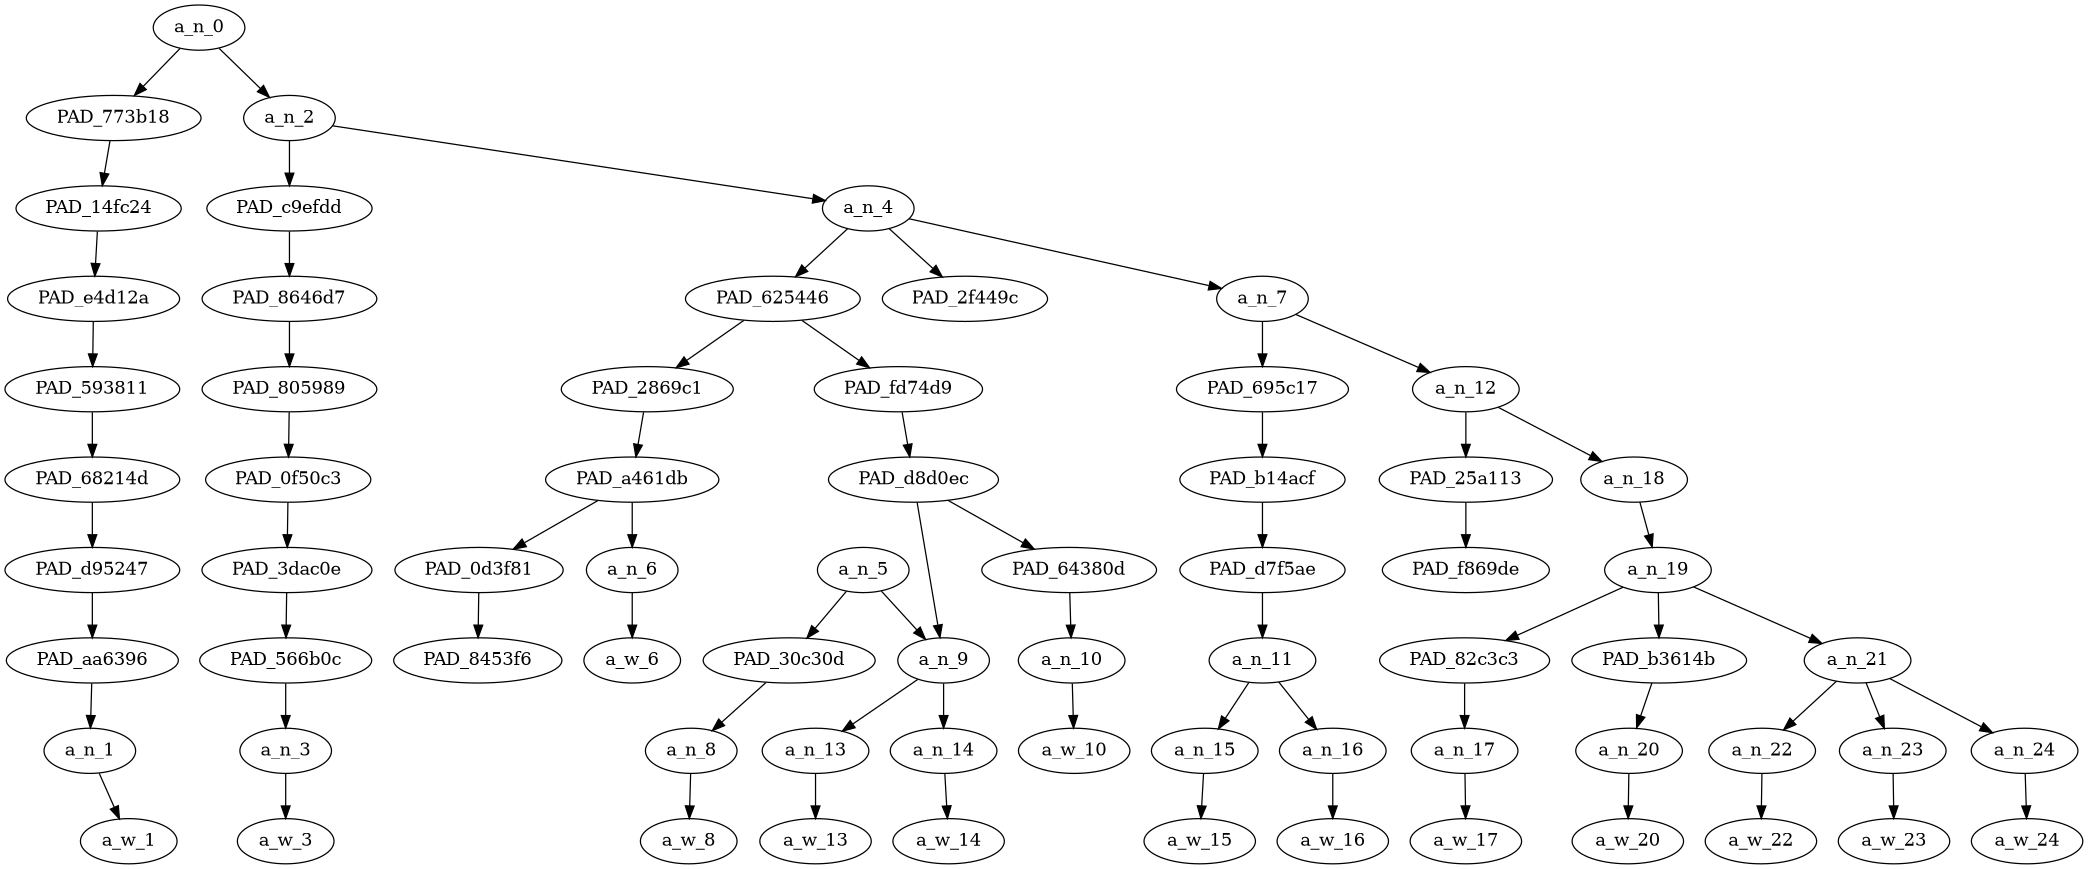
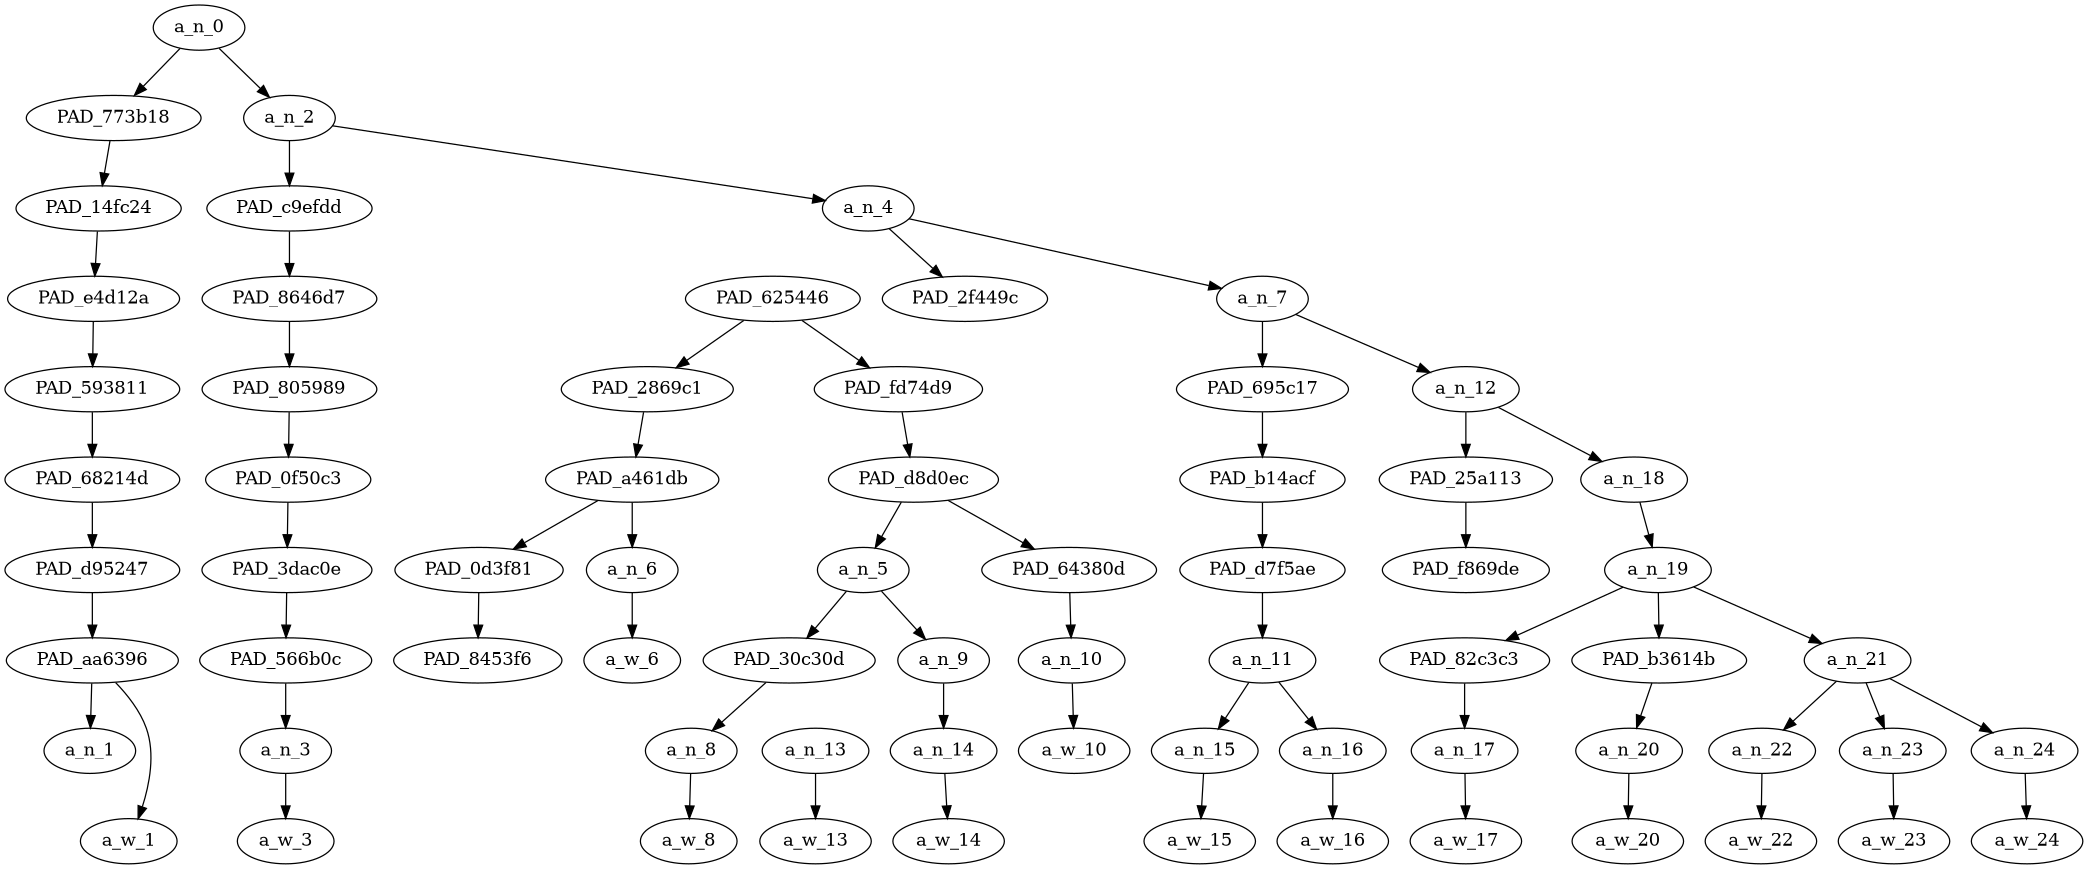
edge "a_n_4" -> "PAD_625446": removed
edge "PAD_d8d0ec" -> "a_n_9": now "PAD_d8d0ec" -> "a_n_5"
edge "a_n_9" -> "a_n_13": removed
edge "a_n_1" -> "a_w_1": now "PAD_aa6396" -> "a_w_1"
